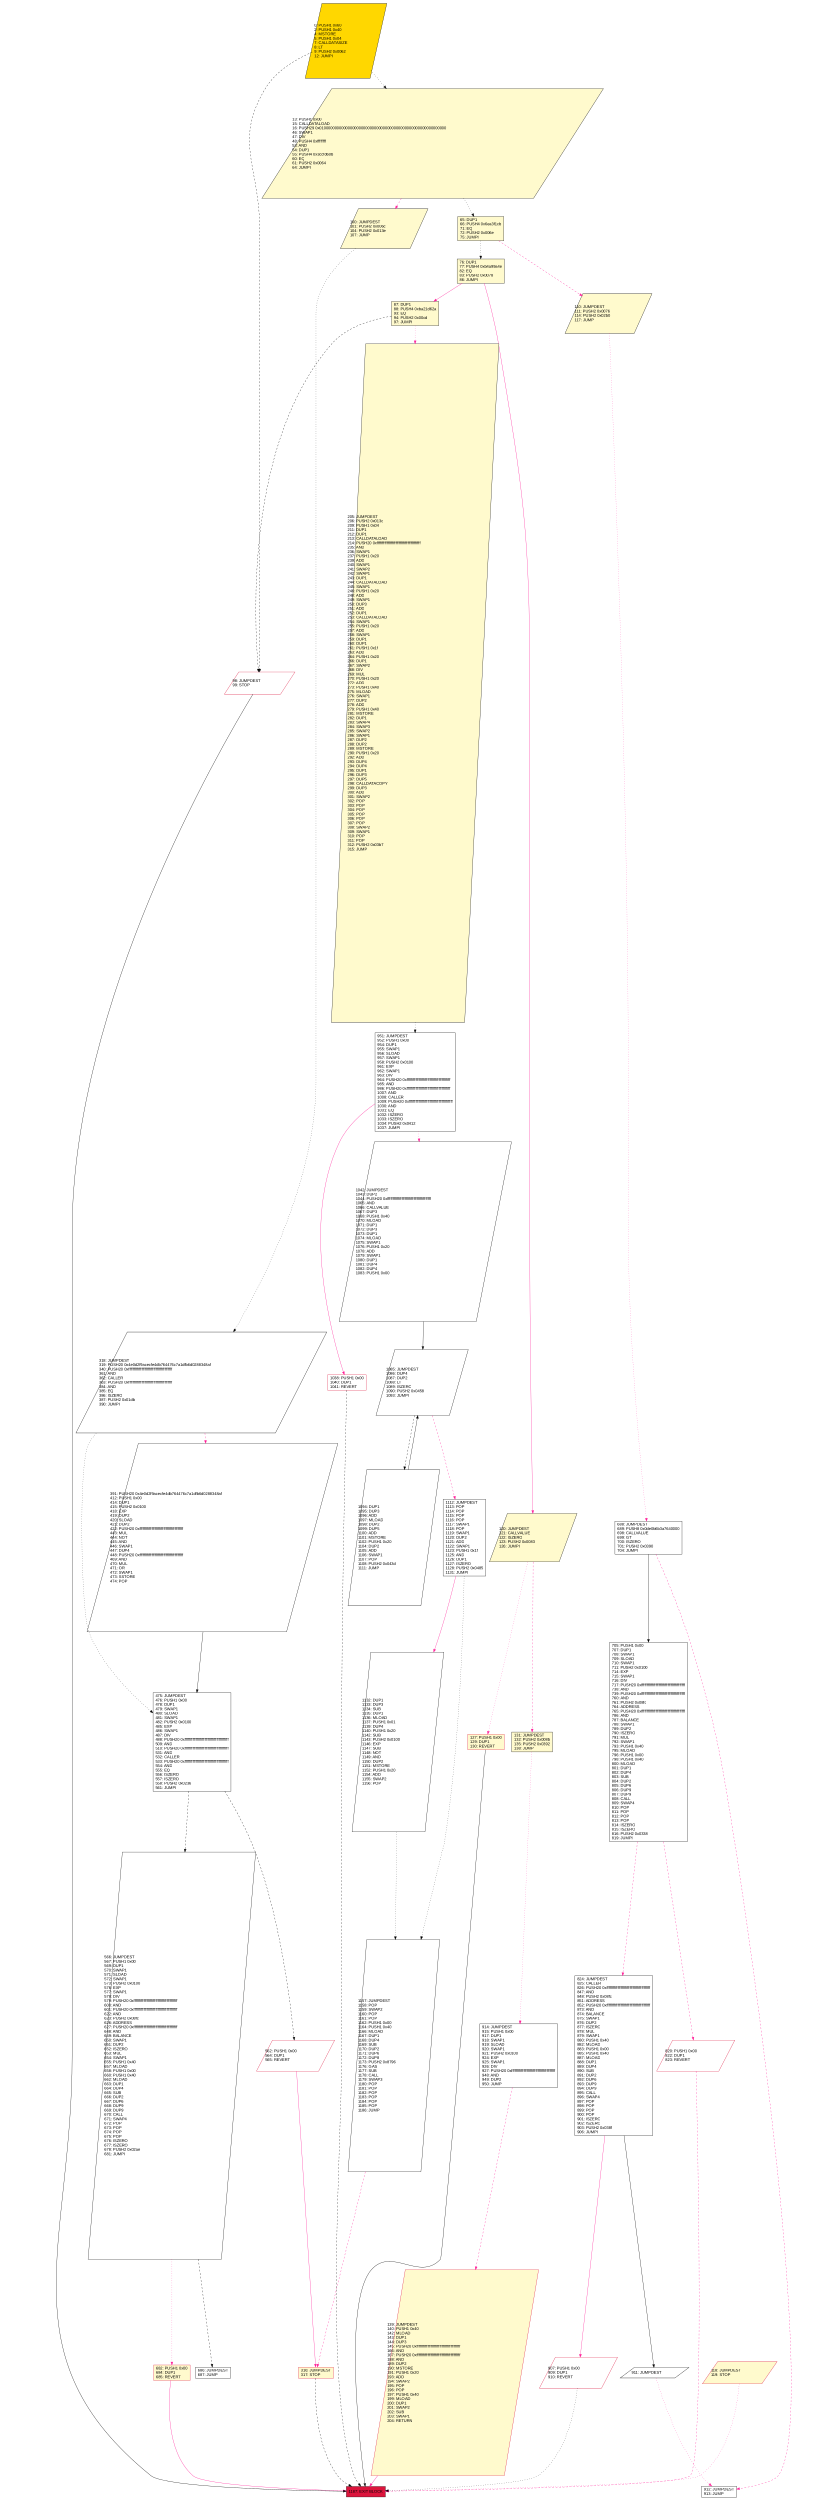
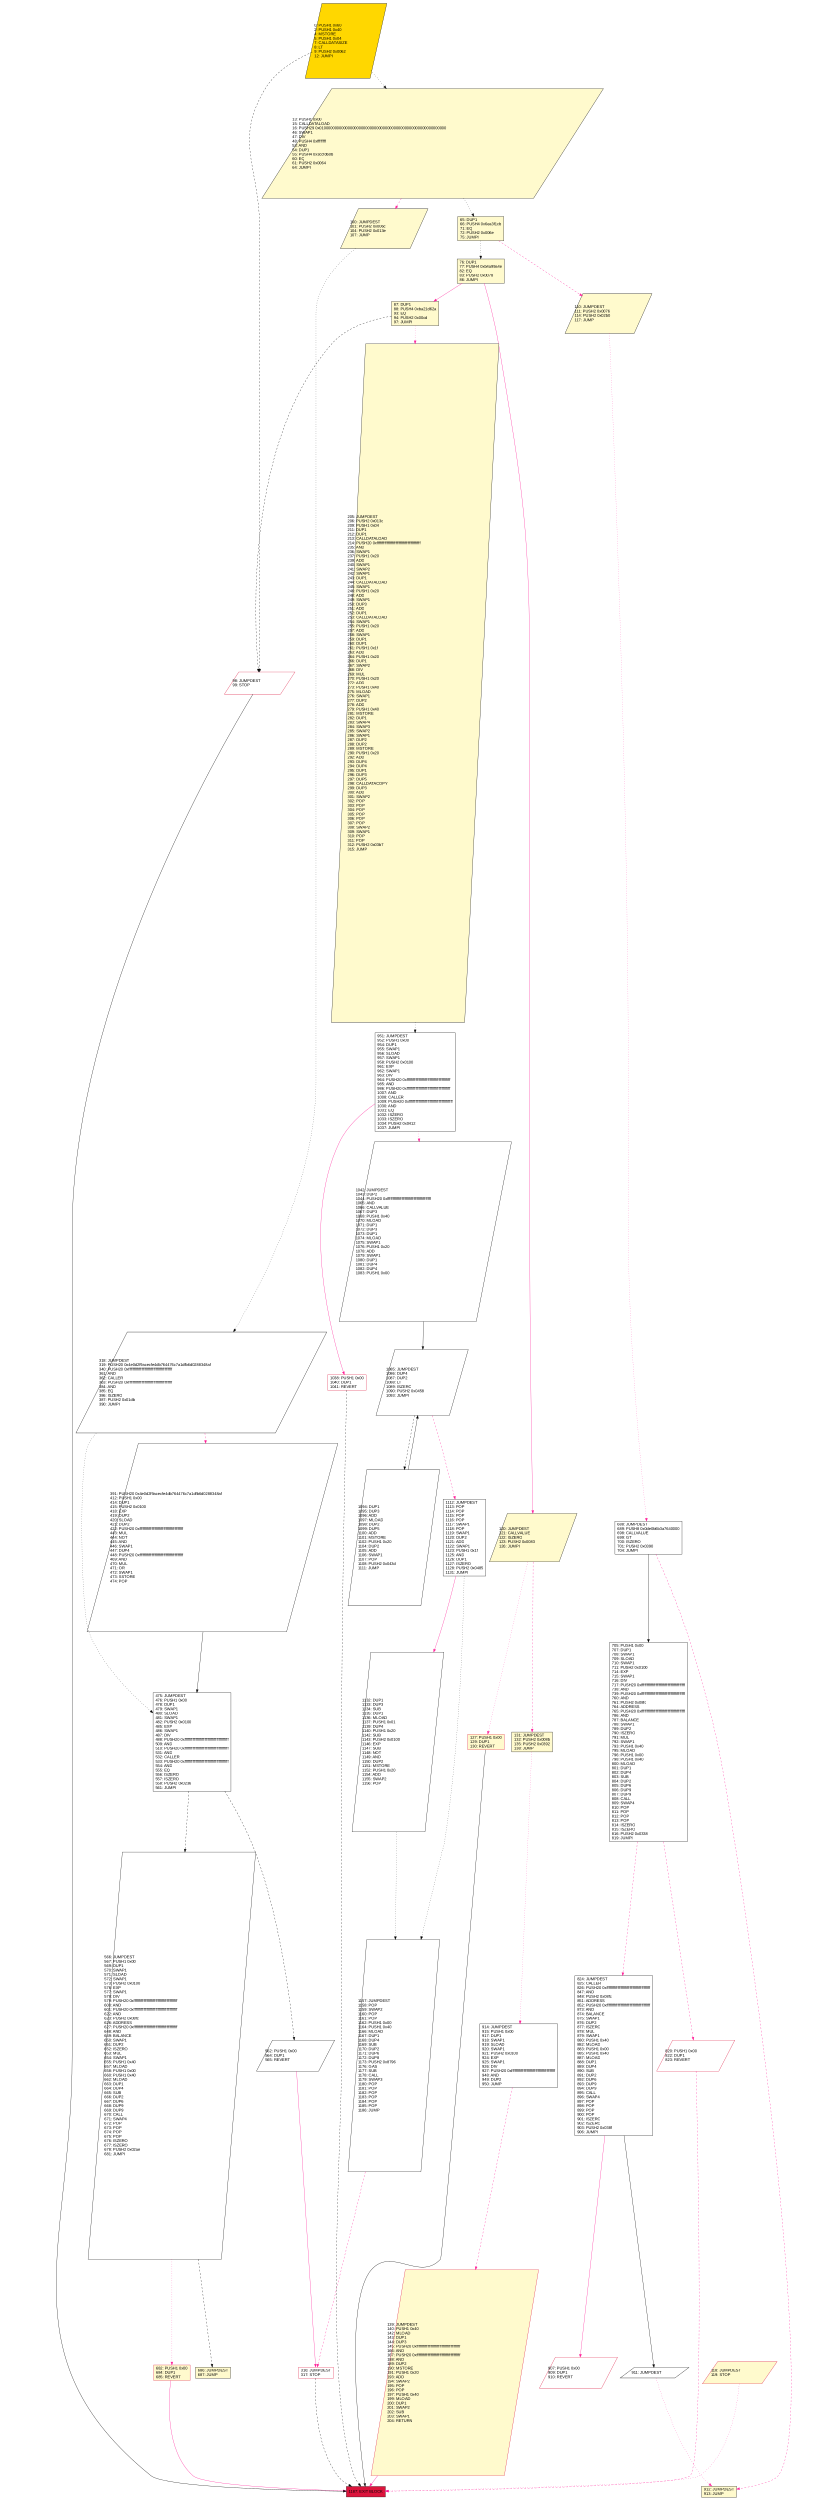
node "562: PUSH1 0x00 564: DUP1 565: REVERT": color crimson -> black
node "686: JUMPDEST 687: JUMP": fillcolor white -> lemonchiffon
node "316: JUMPDEST 317: STOP": fillcolor lemonchiffon -> white
edge "907: PUSH1 0x00 909: DUP1 910: REVERT" -> "1187: EXIT BLOCK": removed
node "912: JUMPDEST 913: JUMP": fillcolor white -> lemonchiffon
